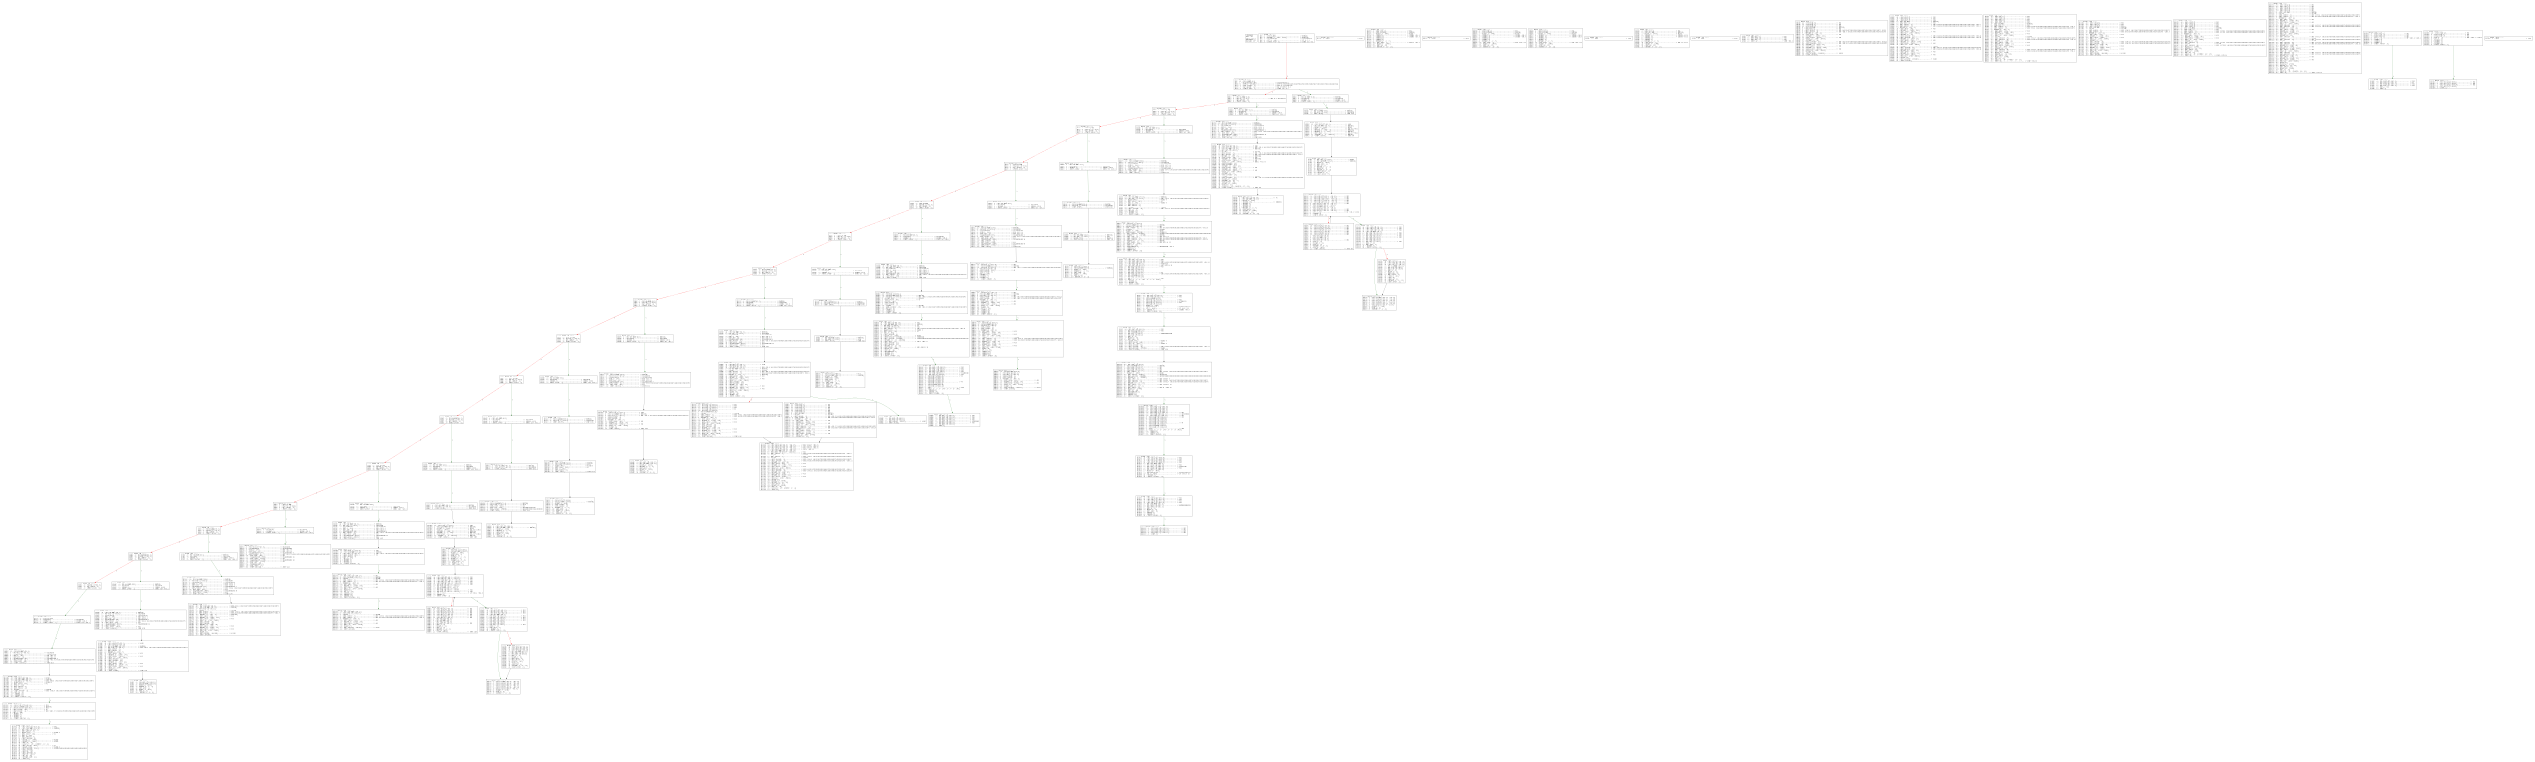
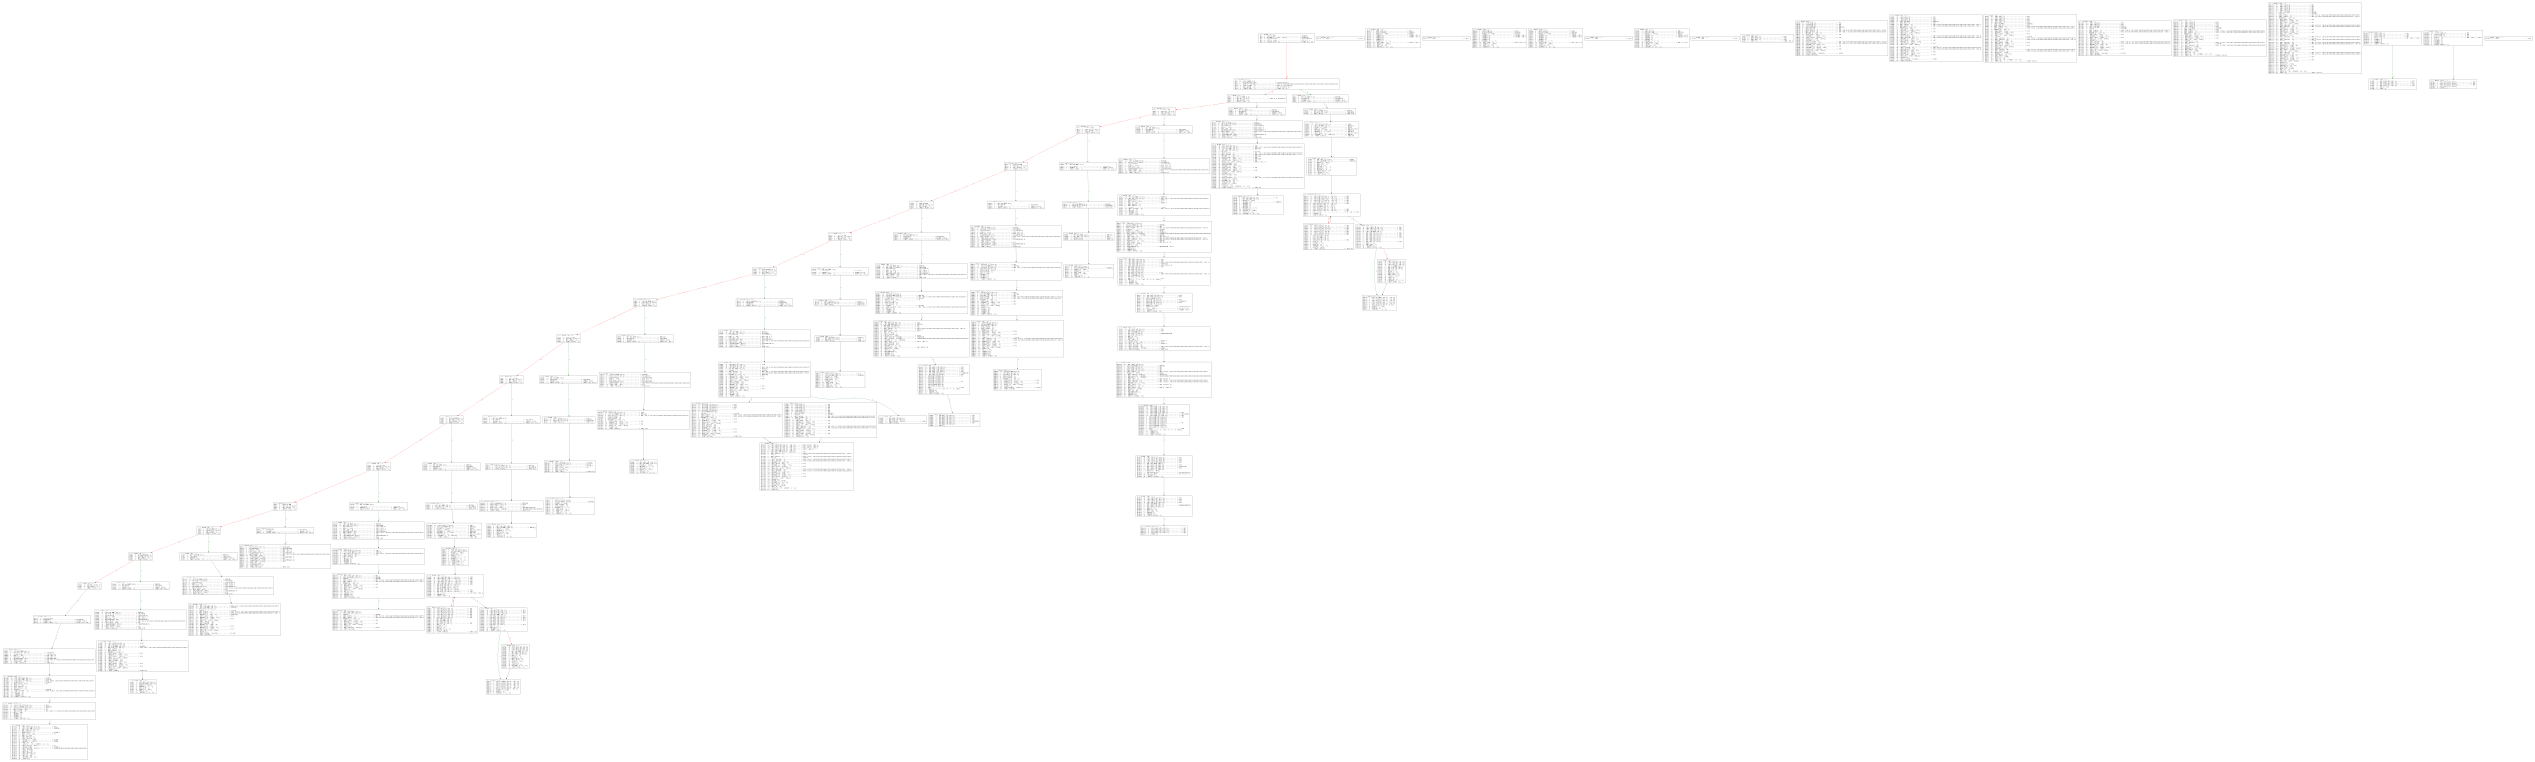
node "_dispatch": removed
